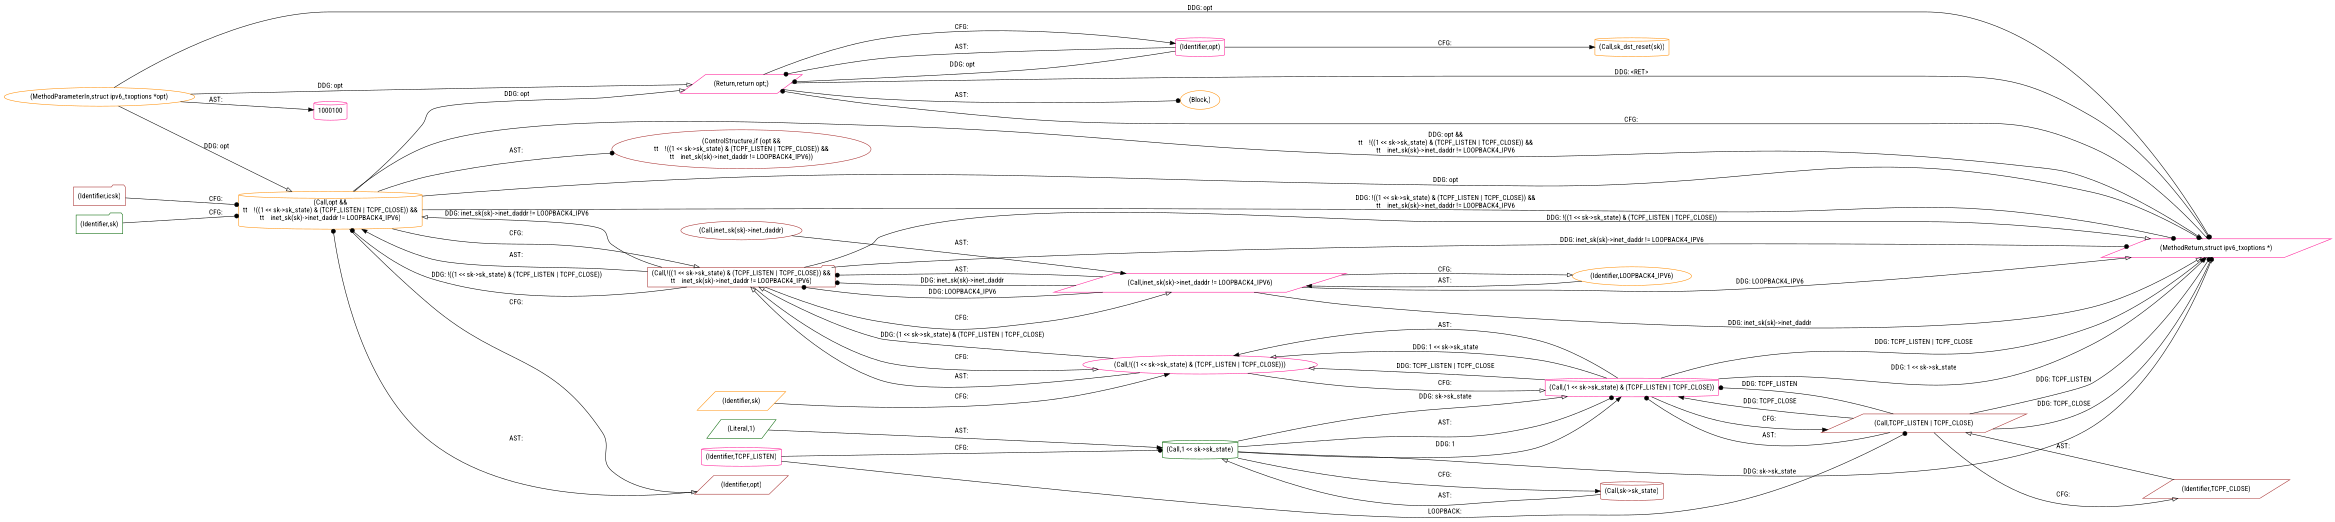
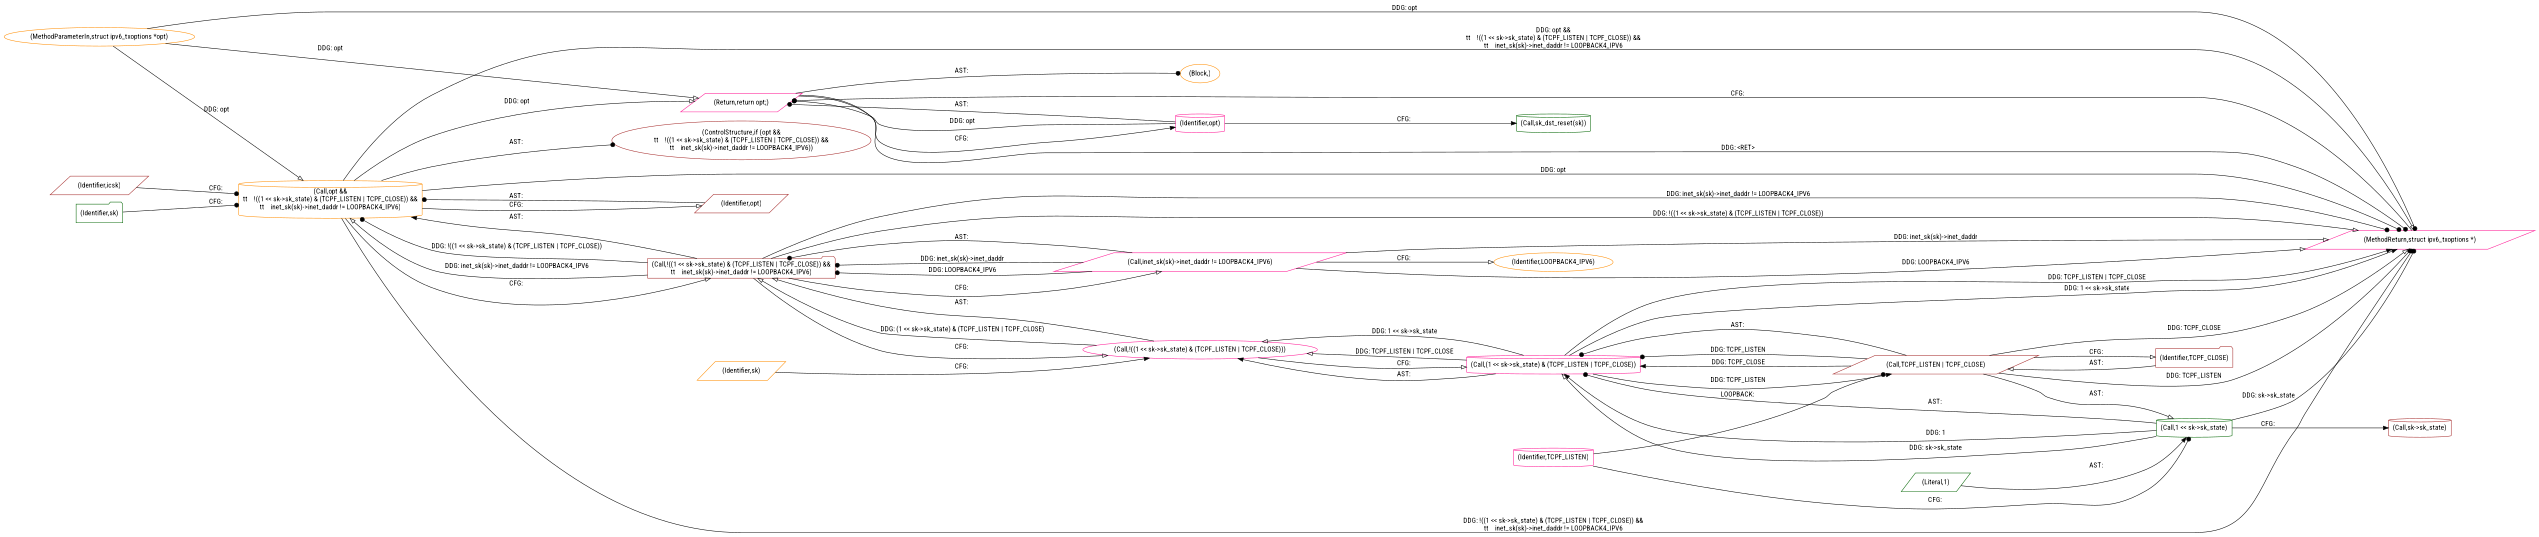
node "(Call,sk_dst_reset(sk))": color darkorange -> darkgreen
node "1000100": removed
node "(Identifier,icsk)": shape folder -> parallelogram
node "(Call,inet_sk(sk)->inet_daddr)": removed
edge "(Identifier,LOOPBACK4_IPV6)" -> "(Call,inet_sk(sk)->inet_daddr != LOOPBACK4_IPV6)": removed, label "AST:"
edge "(Call,(1 << sk->sk_state) & (TCPF_LISTEN | TCPF_CLOSE))" -> "(Call,TCPF_LISTEN | TCPF_CLOSE)": label "CFG: " -> "DDG: TCPF_LISTEN"
node "(Identifier,TCPF_CLOSE)": shape parallelogram -> folder
edge "(Call,sk->sk_state)" -> "(Call,1 << sk->sk_state)": now "(Call,TCPF_LISTEN | TCPF_CLOSE)" -> "(Call,1 << sk->sk_state)"
